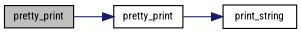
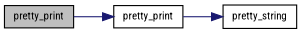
node "print_string": label "print_string" -> "pretty_string"
